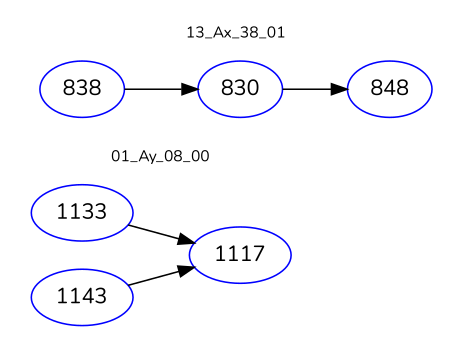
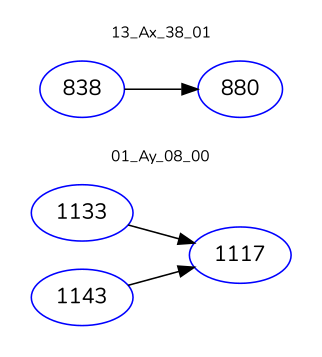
node "830": label "830" -> "880"
node "848": removed
